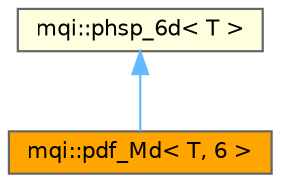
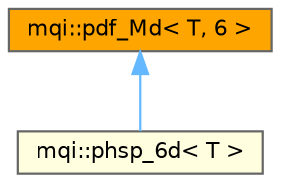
edge "mqi::pdf_Md< T, 6 >" -> "mqi::phsp_6d< T >": reversed
